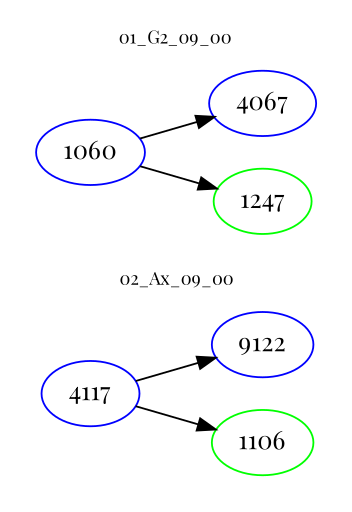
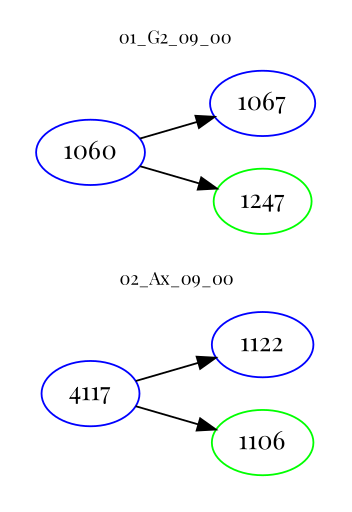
node "4067": label "4067" -> "1067"
node "9122": label "9122" -> "1122"
